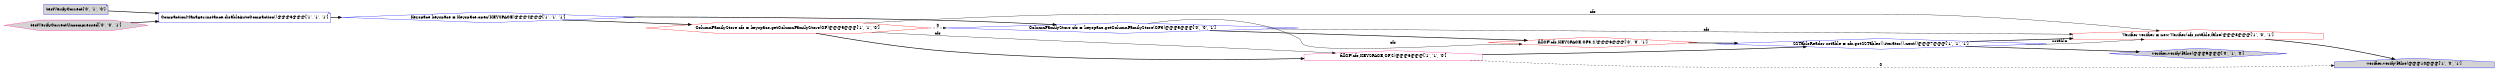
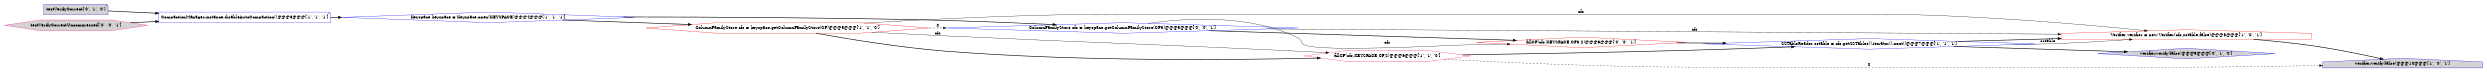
node "fillCF(cfs,KEYSPACE,CF,2)@@@6@@@['1', '1', '0']": shape house -> hexagon
